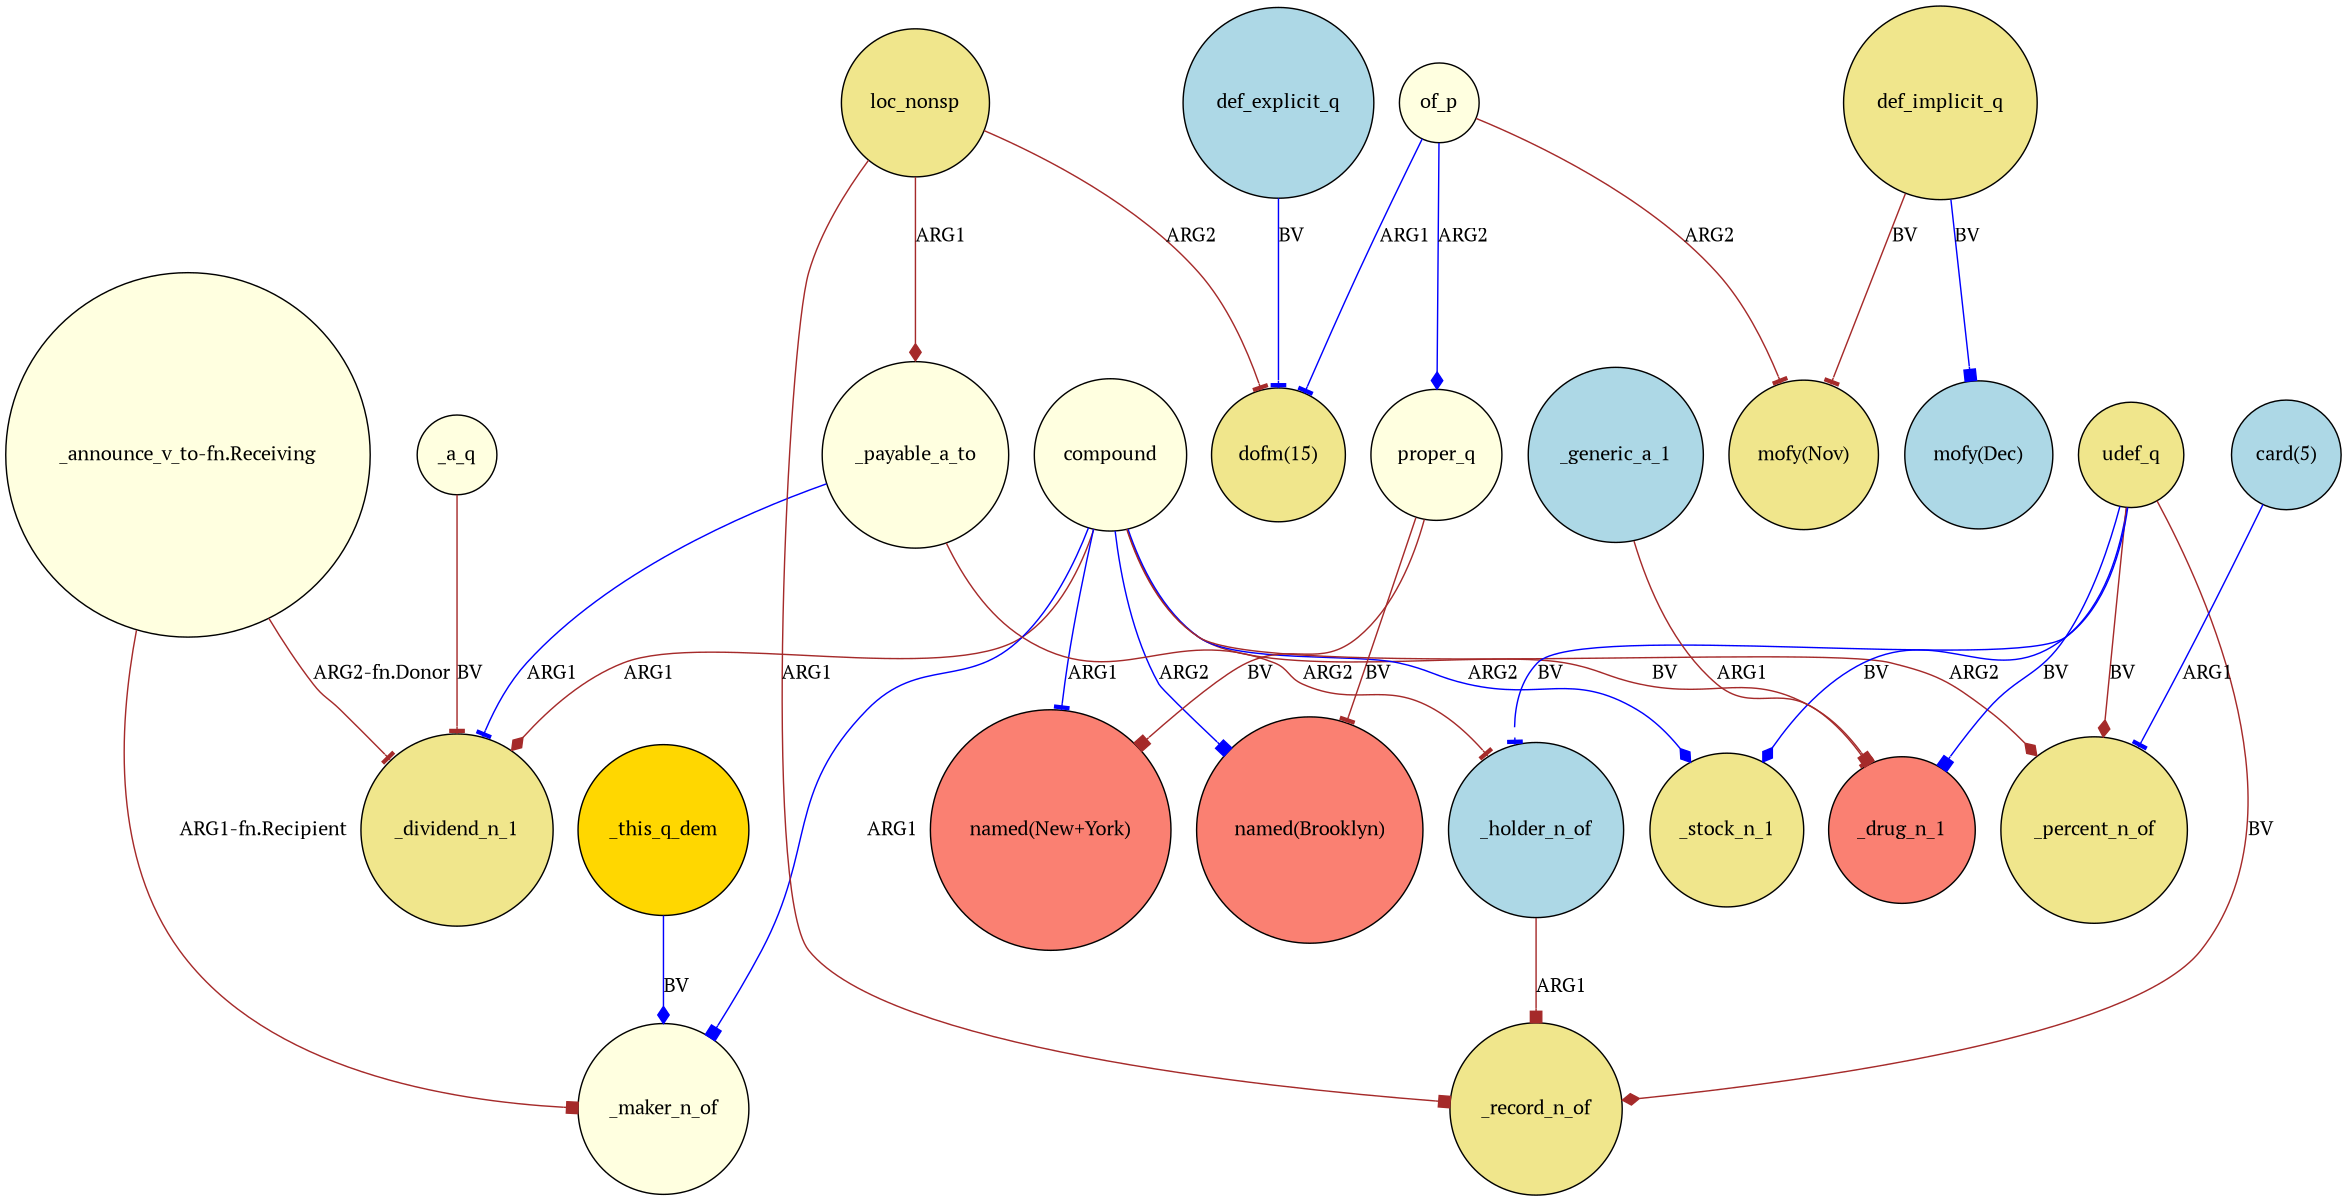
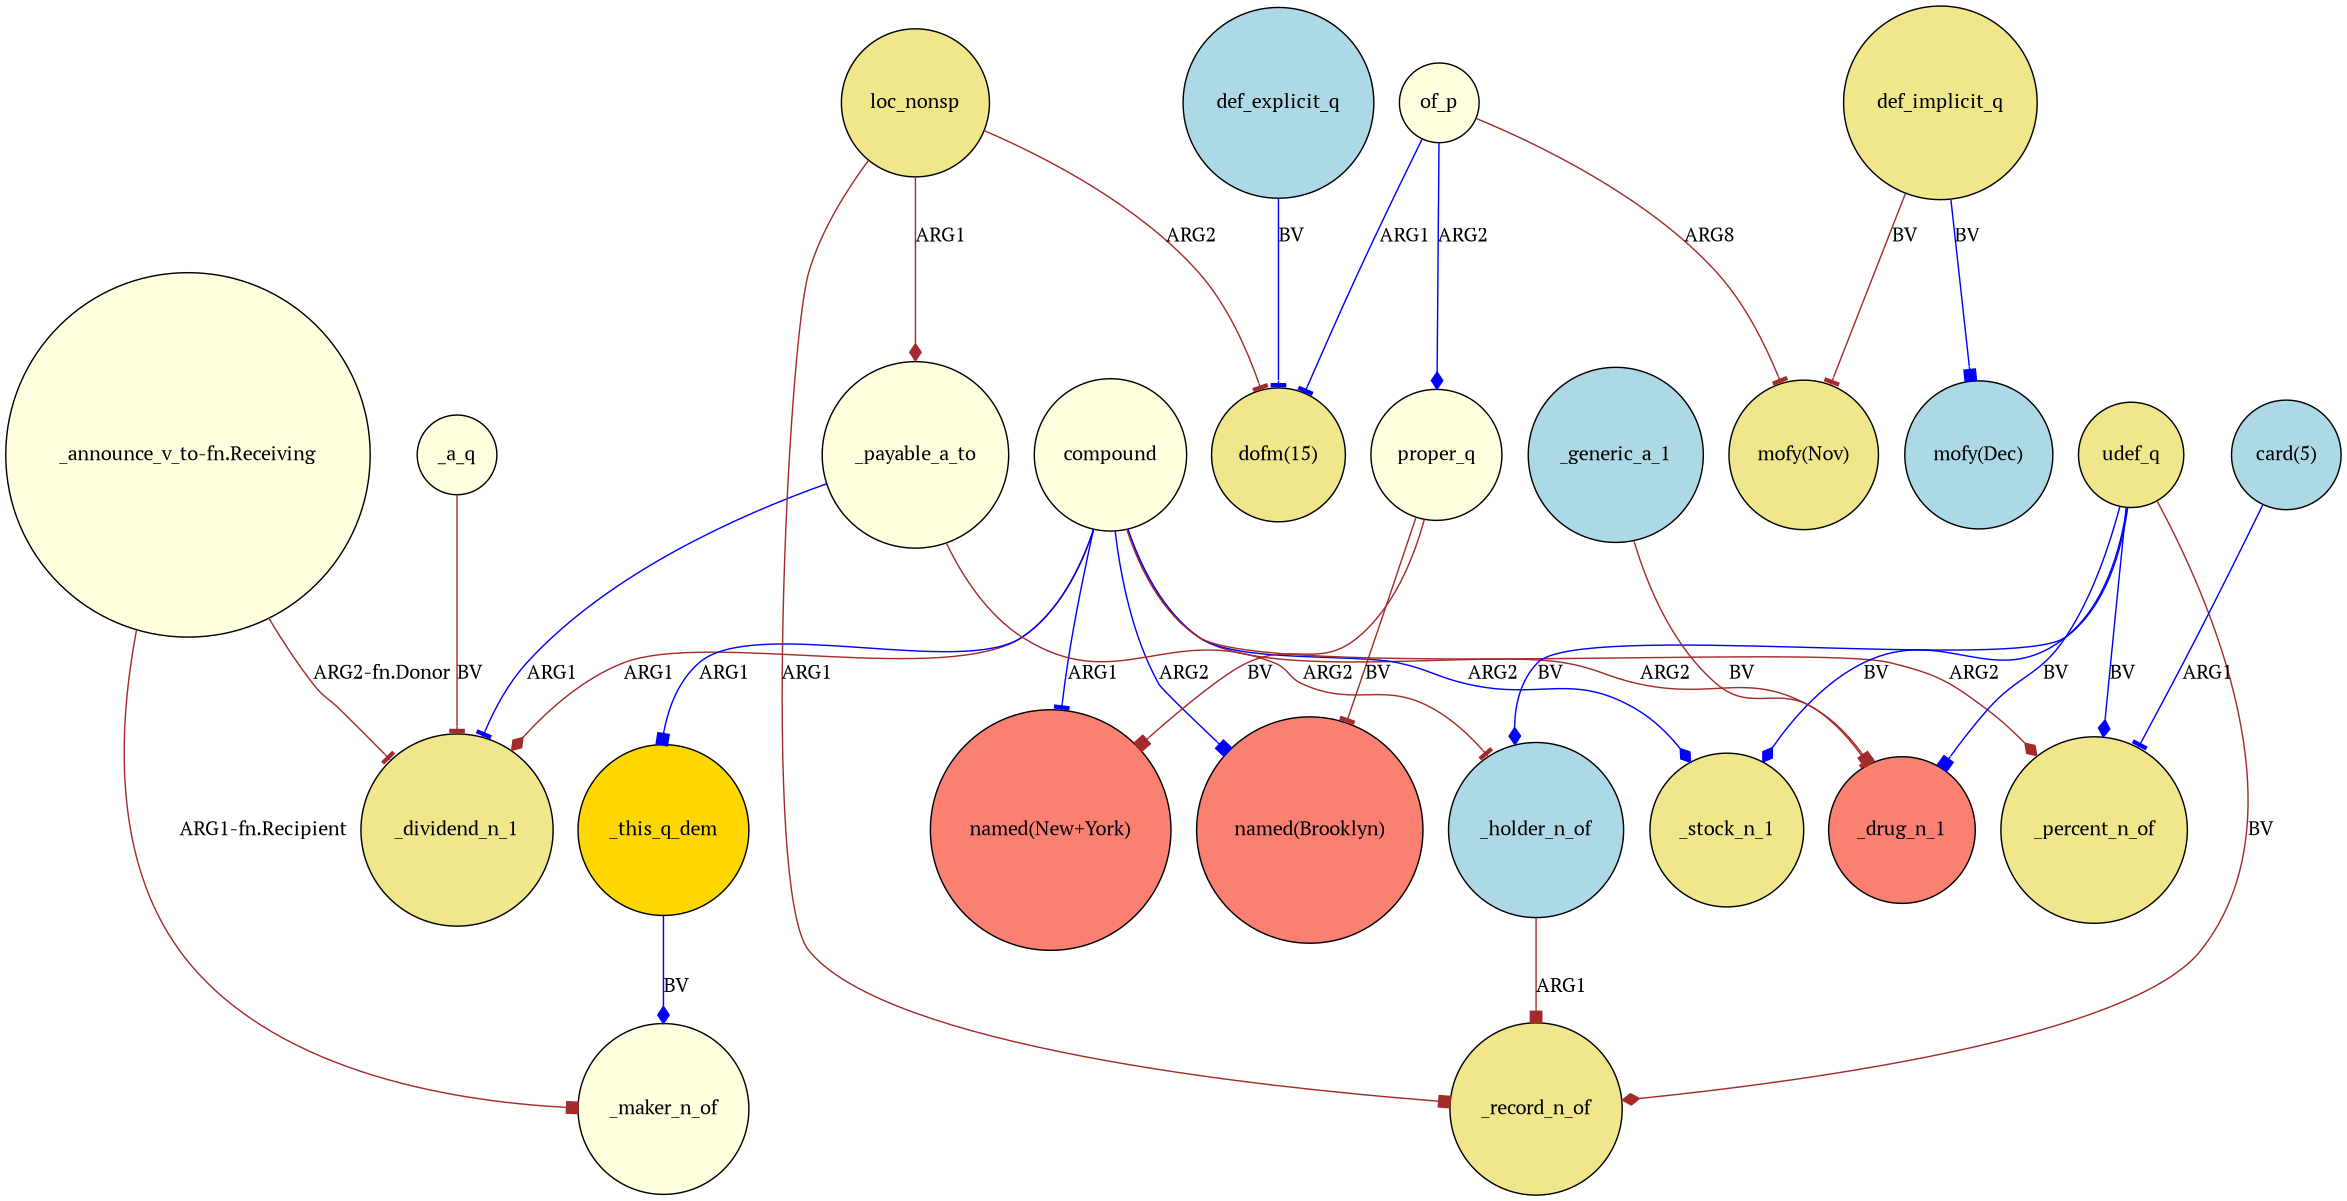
edge "of_p" -> "mofy(Nov)": label "ARG2" -> "ARG8"
edge "udef_q" -> "_percent_n_of": color brown -> blue
edge "udef_q" -> "_holder_n_of": arrowhead tee -> diamond
edge "compound" -> "_drug_n_1": label "BV" -> "ARG2"
edge "_generic_a_1" -> "_drug_n_1": label "ARG1" -> "BV"
edge "compound" -> "_maker_n_of": now "compound" -> "_this_q_dem"
